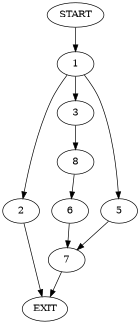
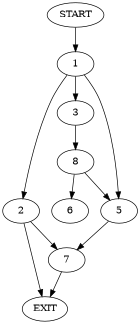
edge "8" -> "5": added
edge "6" -> "7": now "2" -> "7"
